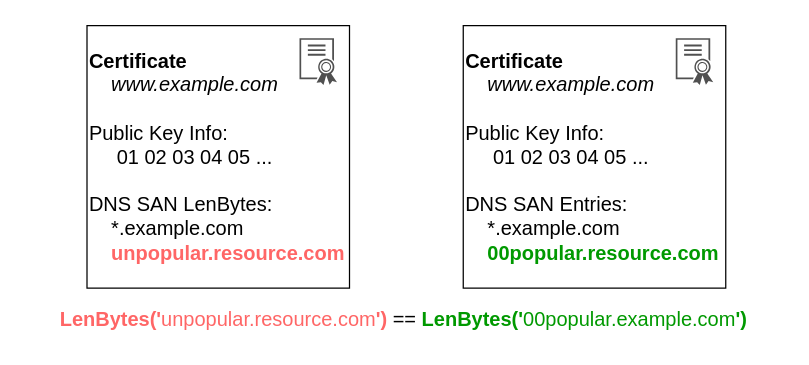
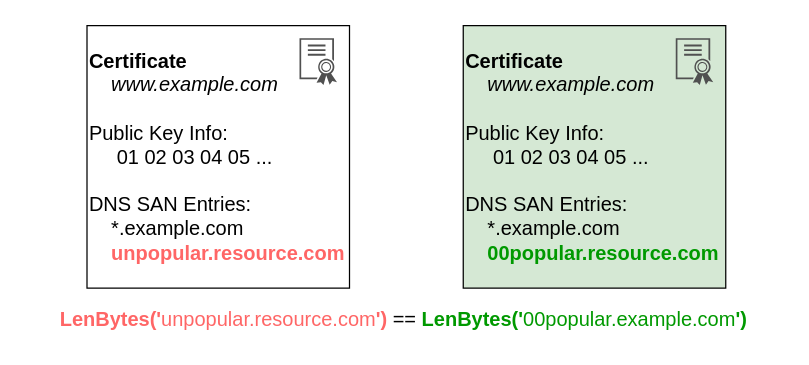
node "Certificate www.example.com Public Key Info: 01 02 03 04 05 ... DNS SAN LenBytes: *.example.com unpopular.resource.com": label "Certificate www.example.com Public Key Info: 01 02 03 04 05 ... DNS SAN LenBytes: *.example.com unpopular.resource.com" -> "Certificate www.example.com Public Key Info: 01 02 03 04 05 ... DNS SAN Entries: *.example.com unpopular.resource.com"
node "Certificate www.example.com Public Key Info: 01 02 03 04 05 ... DNS SAN Entries: *.example.com 00popular.resource.com": fillcolor #ffffff -> #d5e8d4
